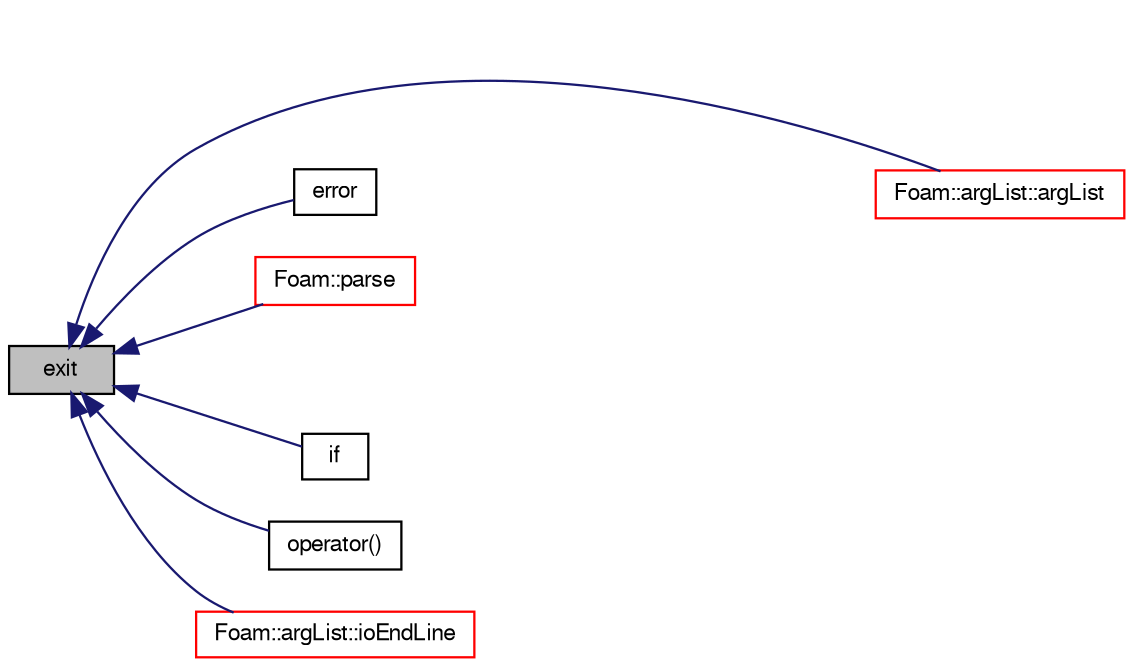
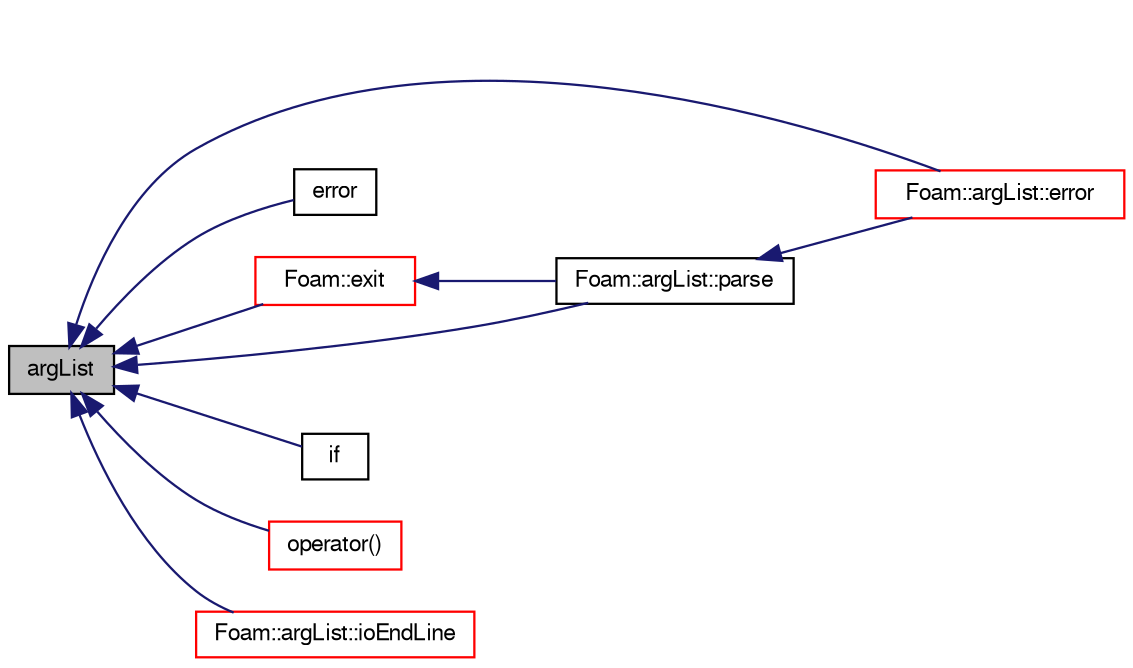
node "Foam::argList::argList": label "Foam::argList::argList" -> "Foam::argList::error"
node "Foam::parse": label "Foam::parse" -> "Foam::exit"
node "Foam::argList::parse": added
node "exit": label "exit" -> "argList"
node "operator()": color black -> red
